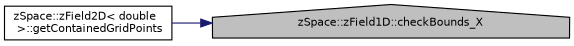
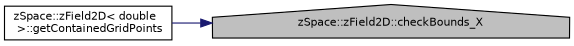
node "zSpace::zField1D::checkBounds_X": label "zSpace::zField1D::checkBounds_X" -> "zSpace::zField2D::checkBounds_X"
